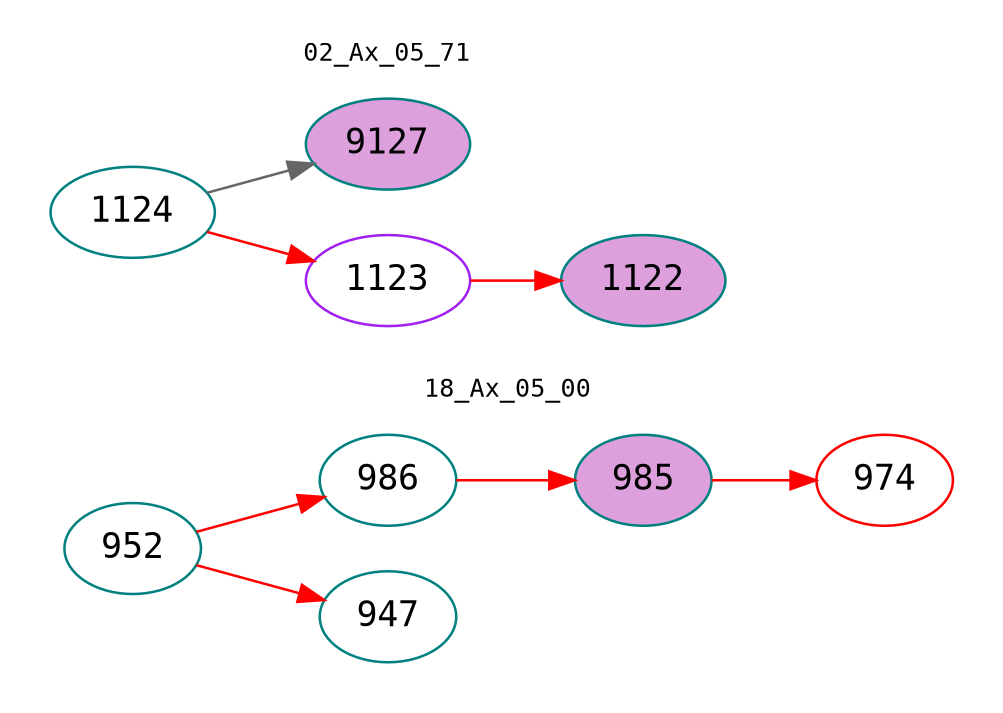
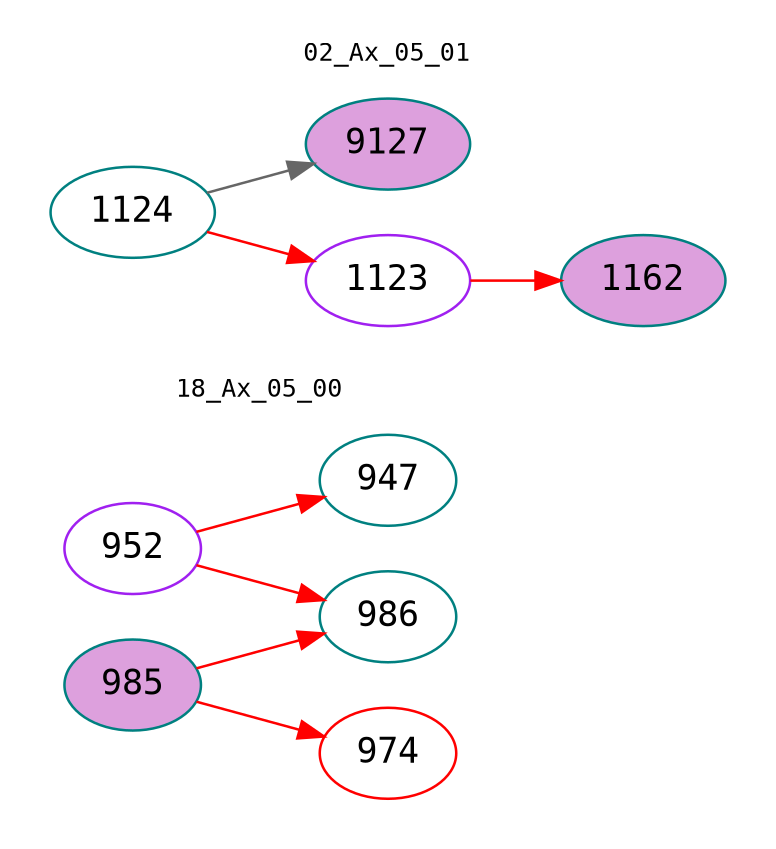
cluster "02_Ax_05_71": label "02_Ax_05_71" -> "02_Ax_05_01"
node "1122": label "1122" -> "1162"
edge "986" -> "985": reversed
node "952": color teal -> purple
